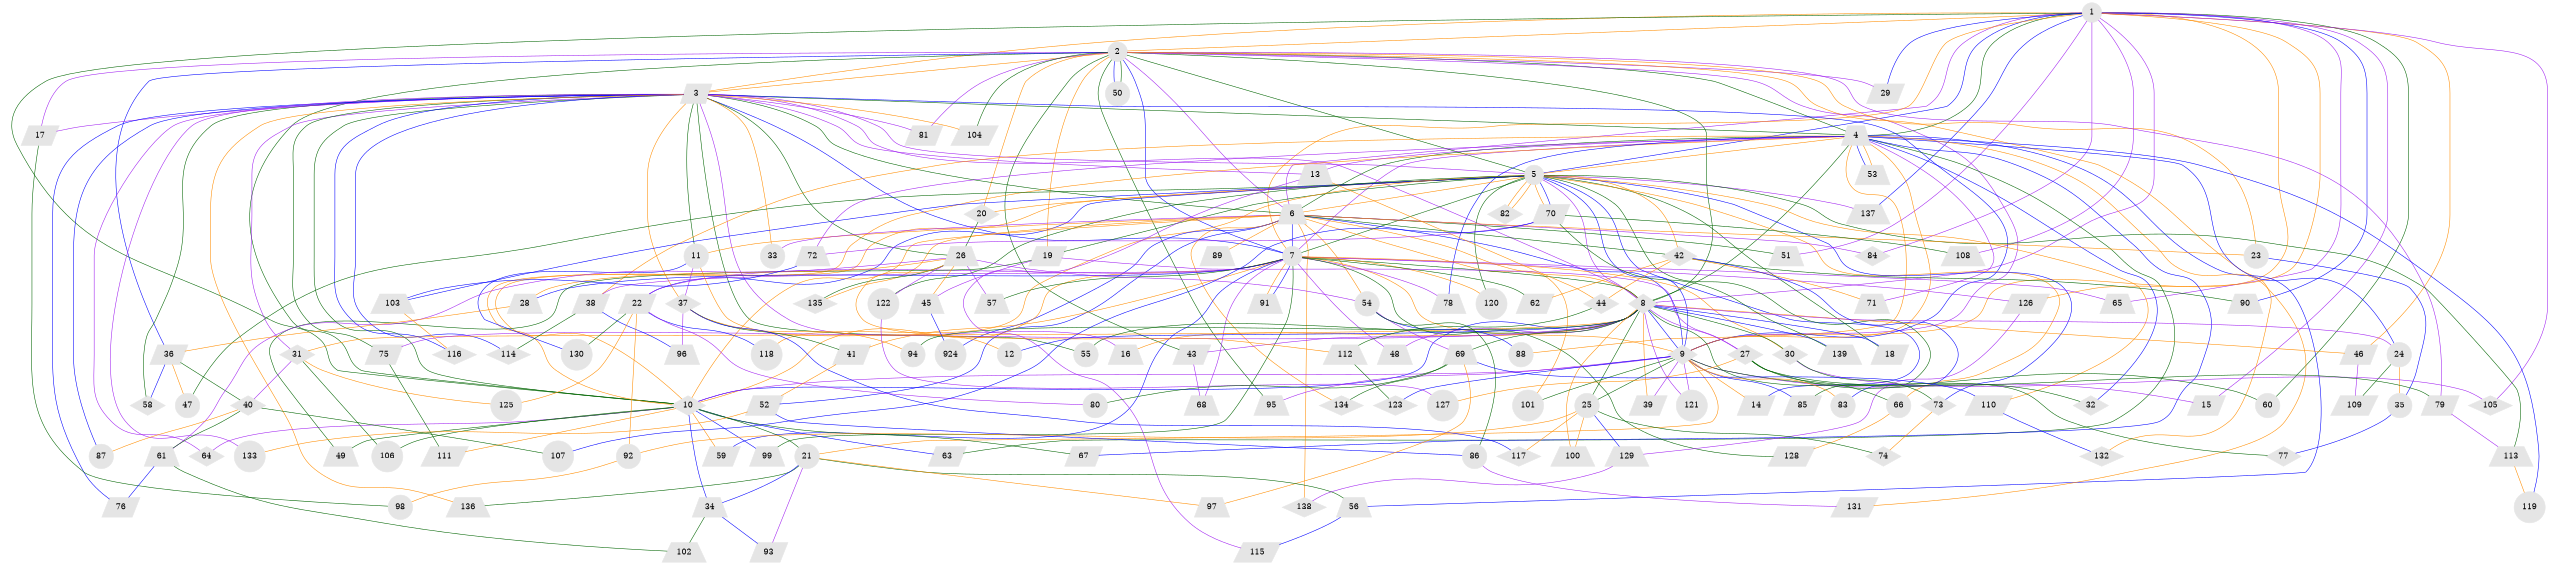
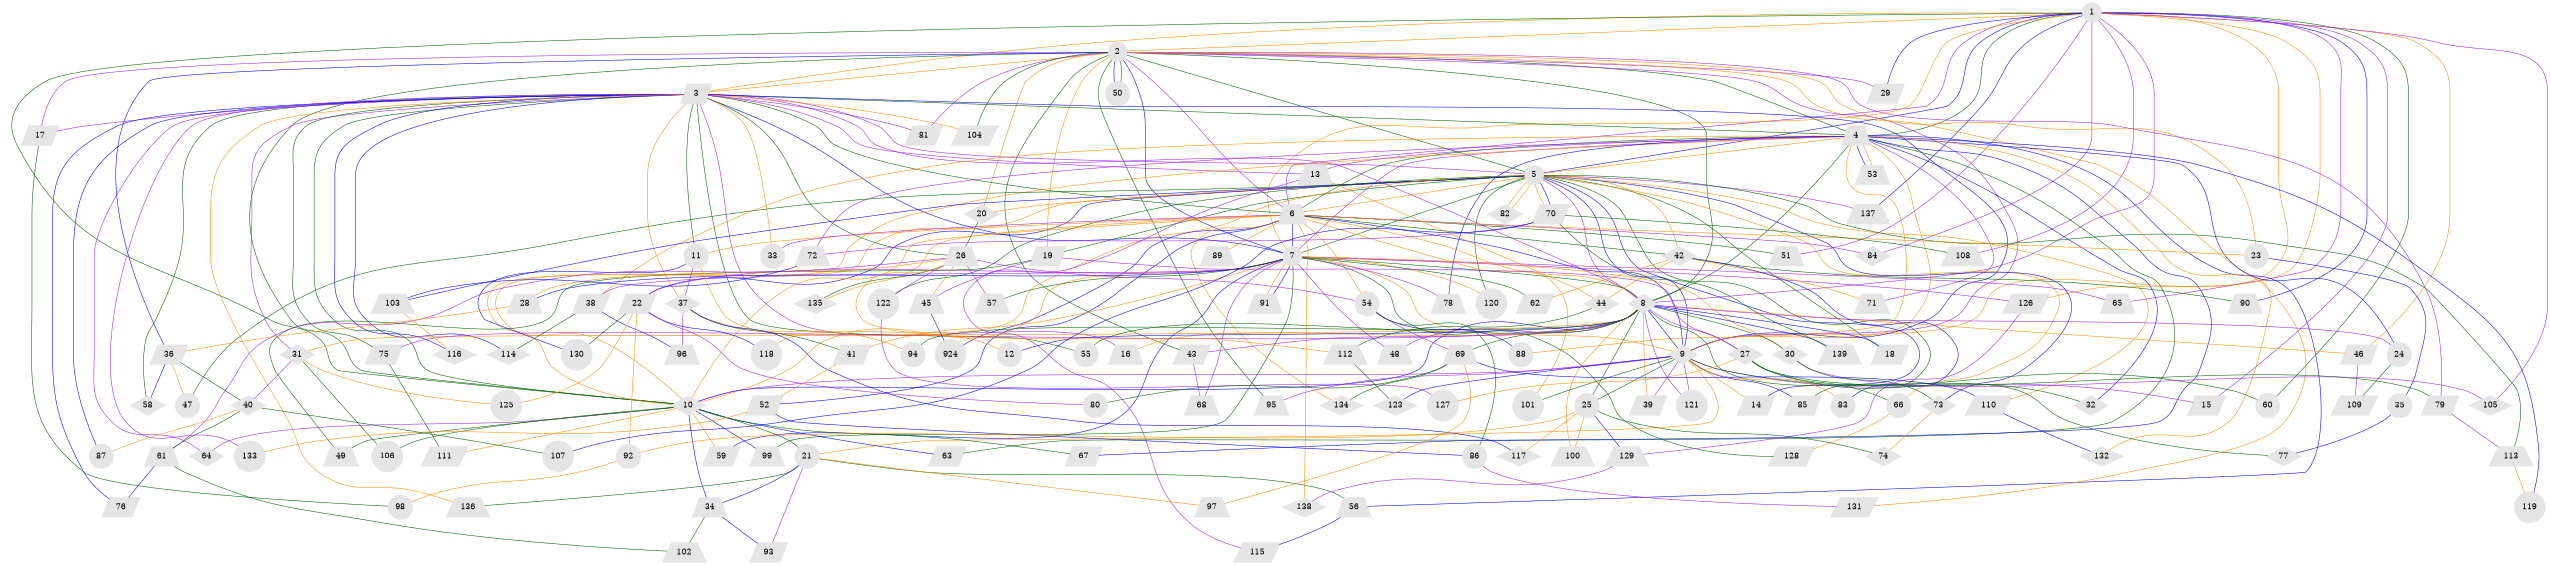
edge "24" -- "35": removed
